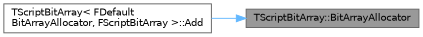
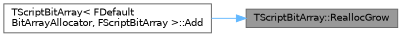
node "TScriptBitArray::BitArrayAllocator": label "TScriptBitArray::BitArrayAllocator" -> "TScriptBitArray::ReallocGrow"
